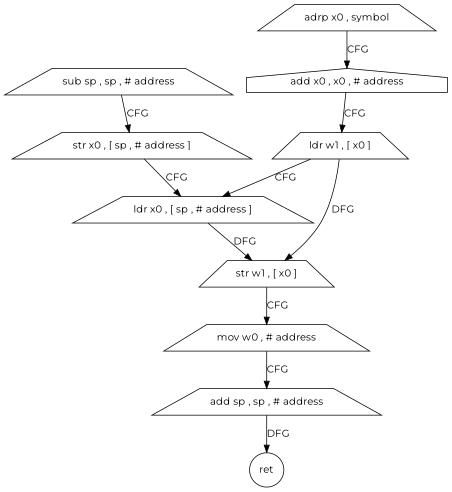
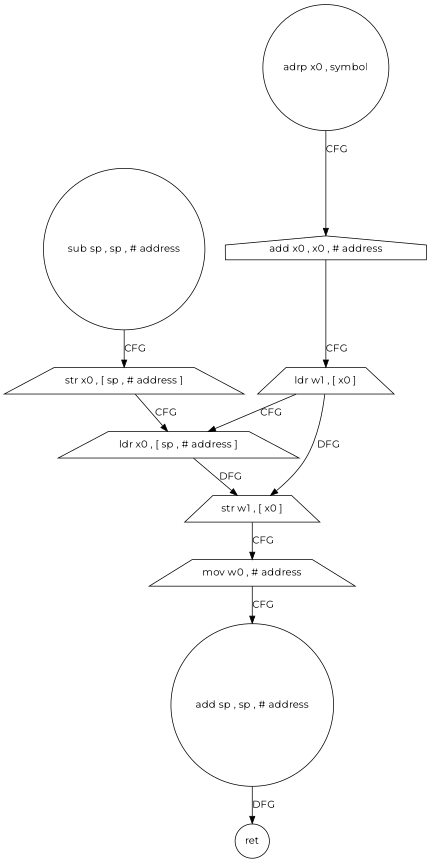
node "adrp x0 , symbol": shape trapezium -> circle
node "sub sp , sp , # address": shape trapezium -> circle
node "add sp , sp , # address": shape trapezium -> circle
